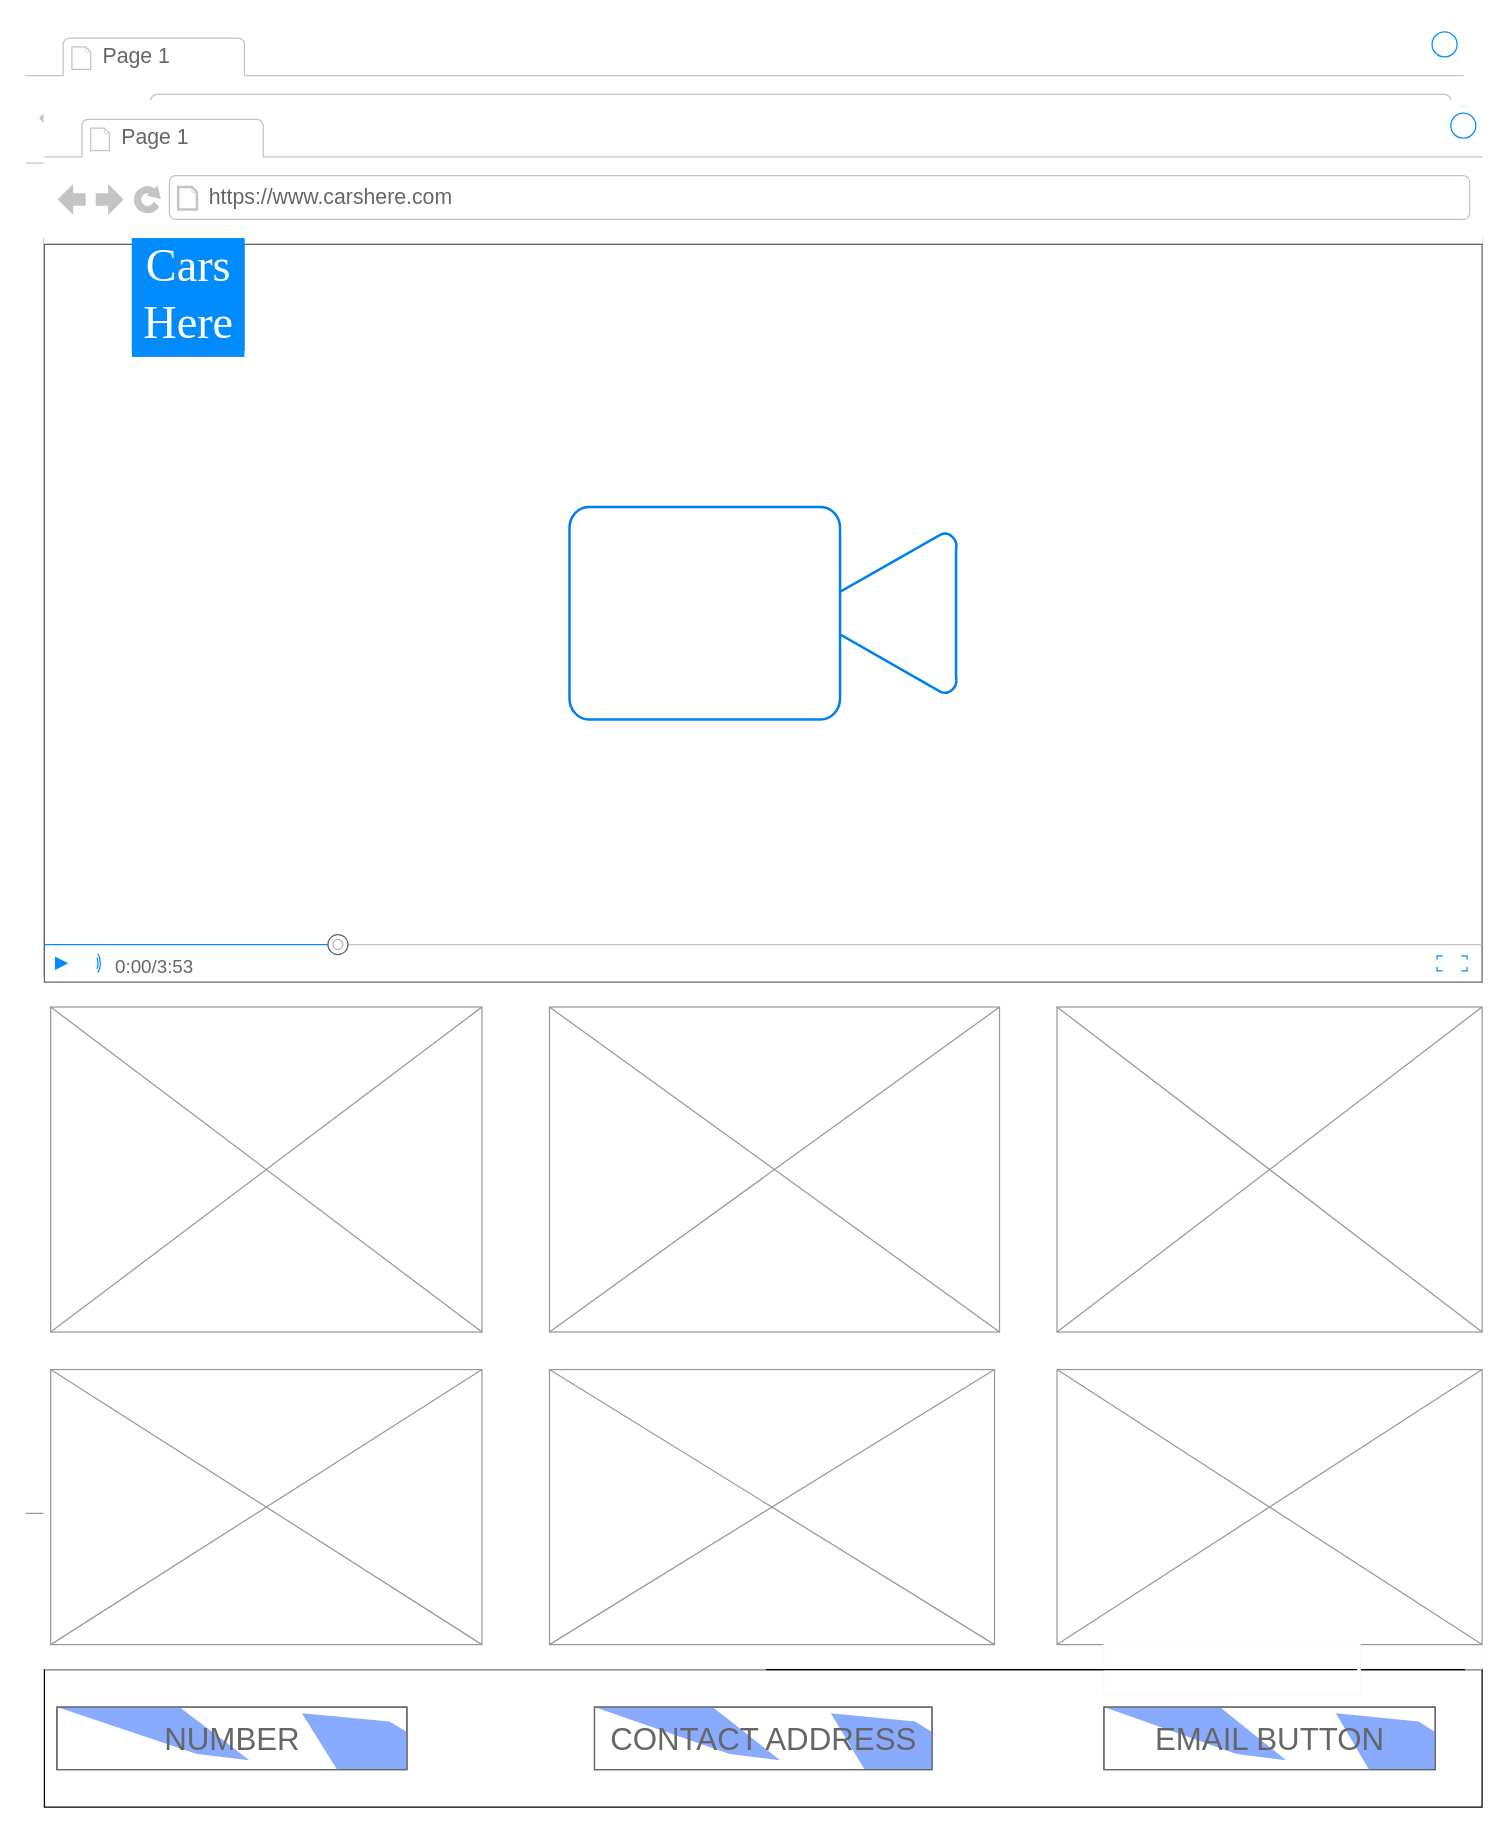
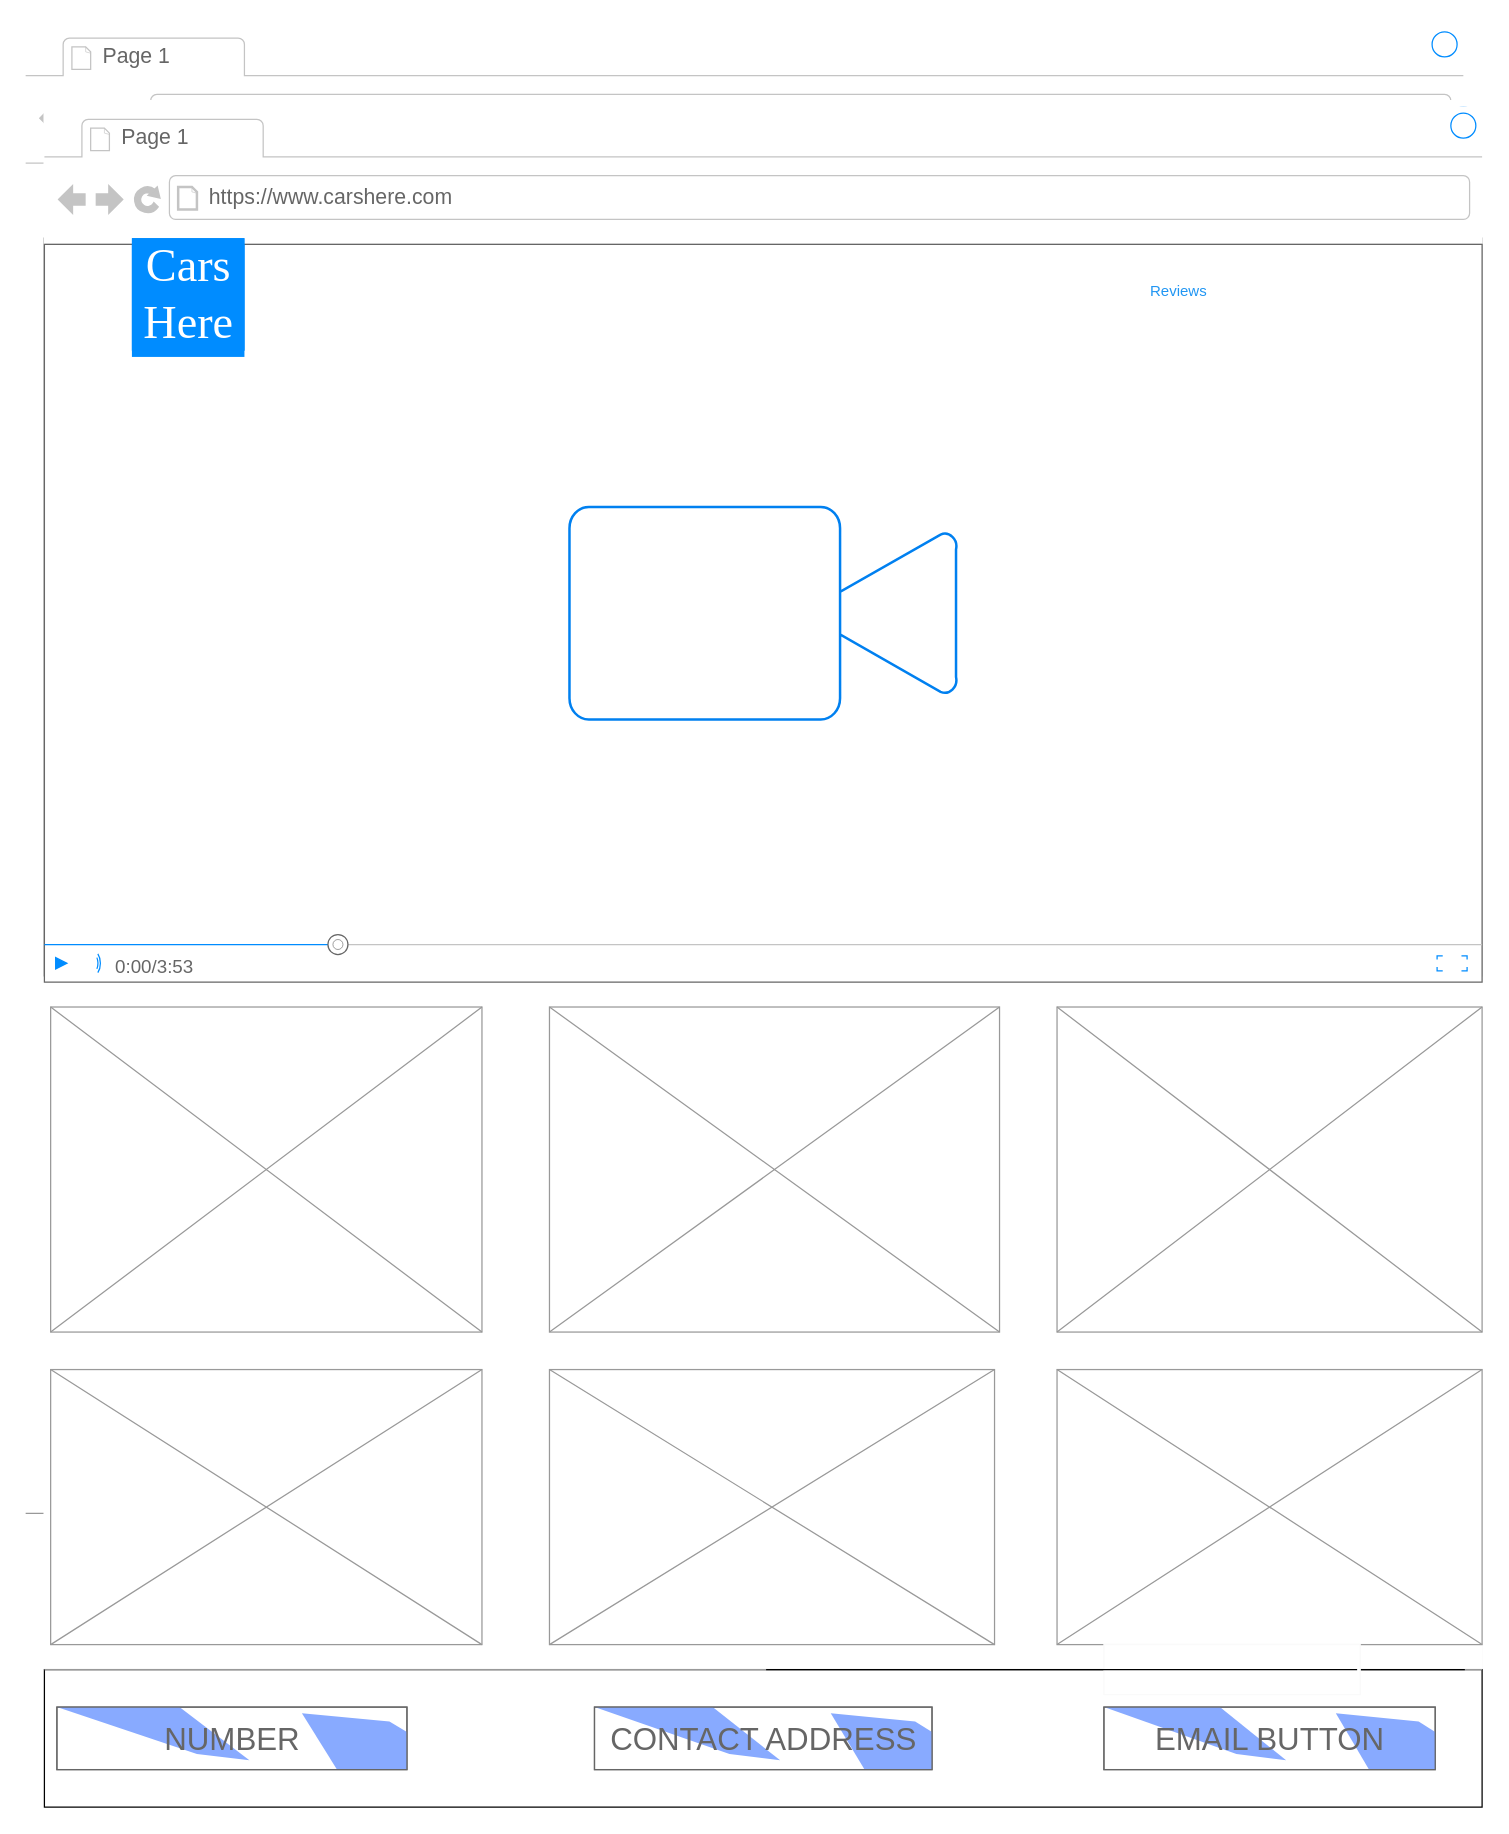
node "Reviews": added
